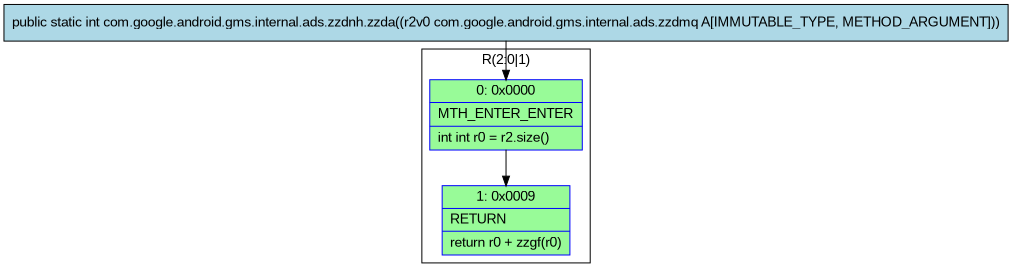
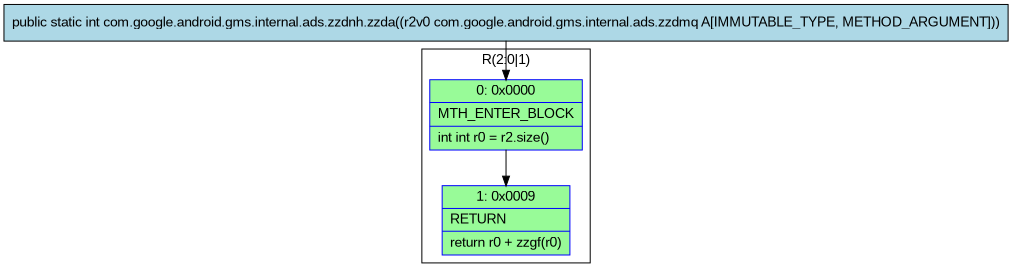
node "0: 0x0000": text "MTH_ENTER_ENTER" -> "MTH_ENTER_BLOCK"
